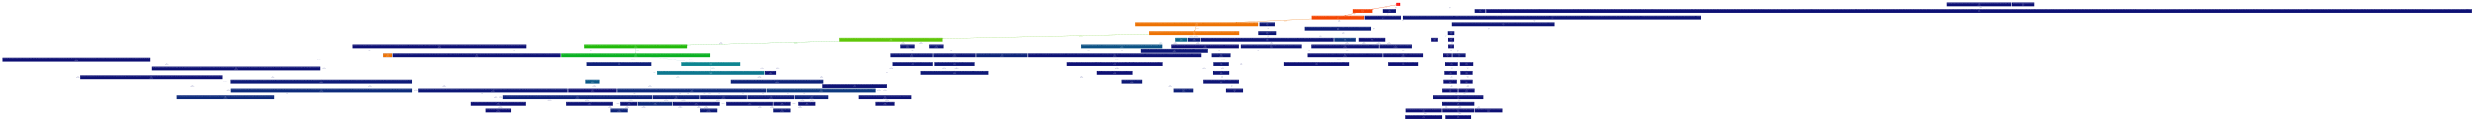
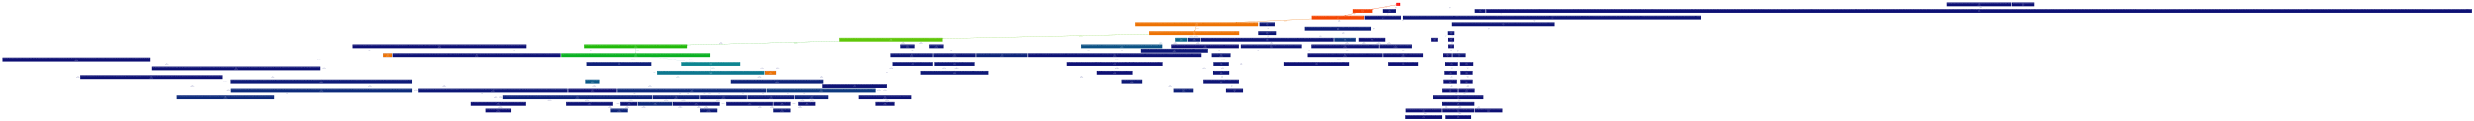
node "Polygon3d<3>::Polygon3d() 1.34% (0.06%) 52052433×": fillcolor #0d1274 -> #ed7203
